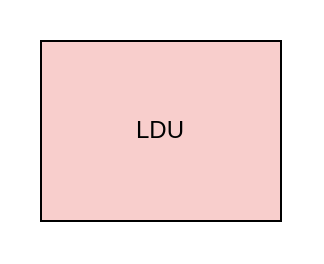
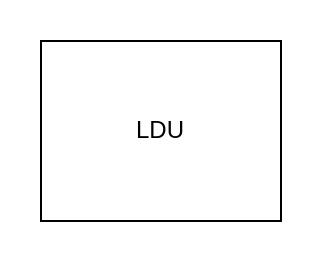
node "LDU": fillcolor #f8cecc -> #ffffff
